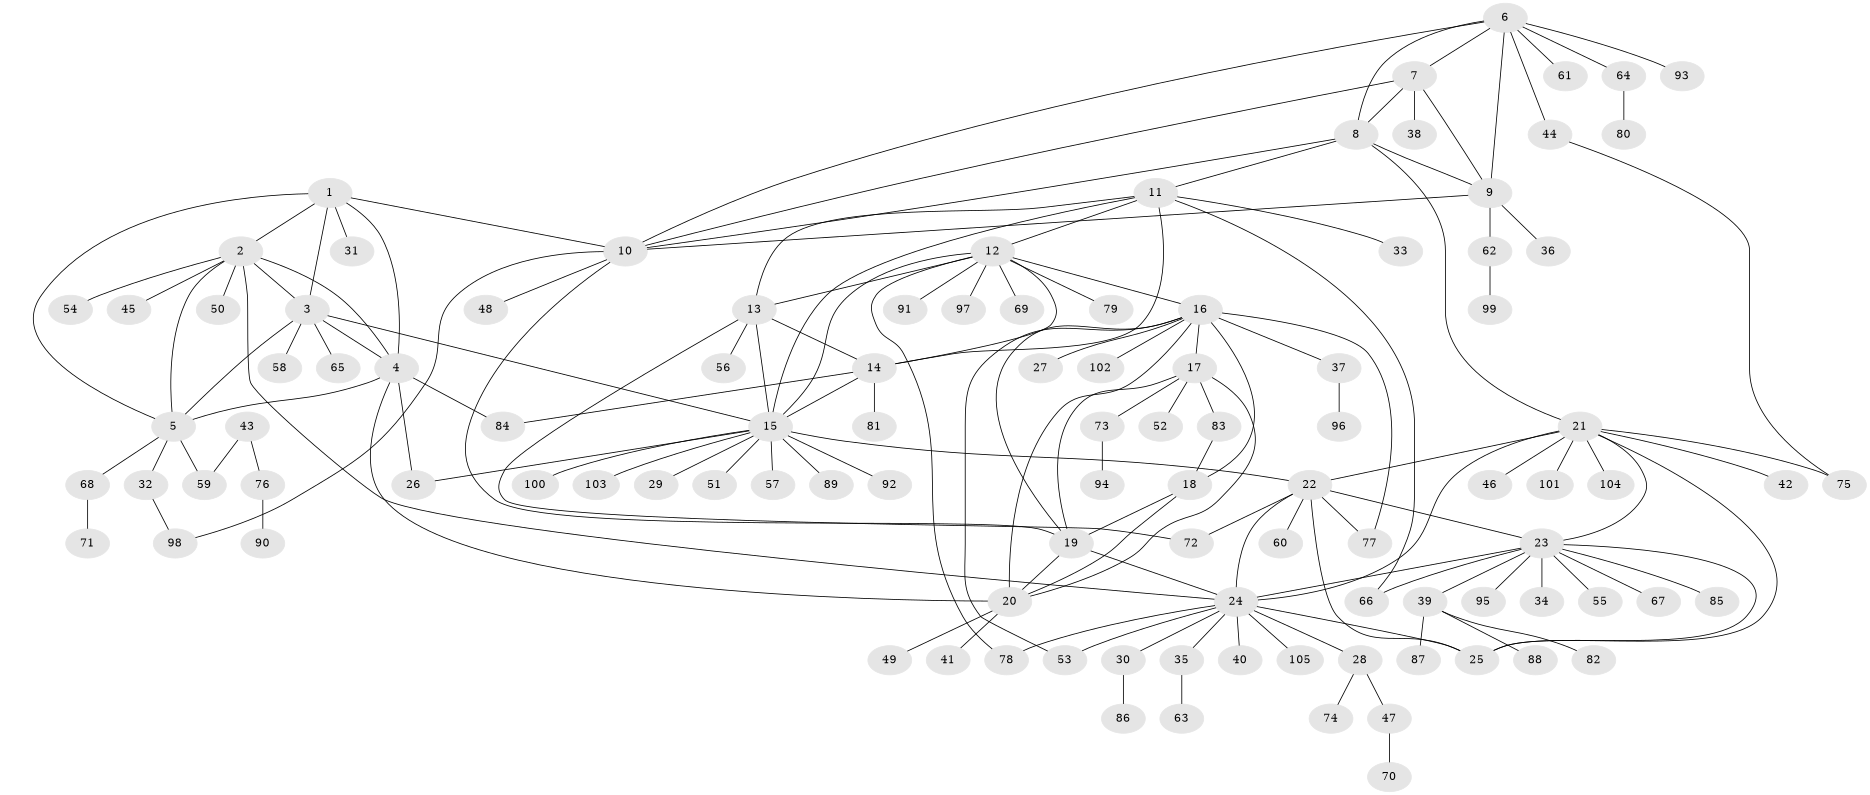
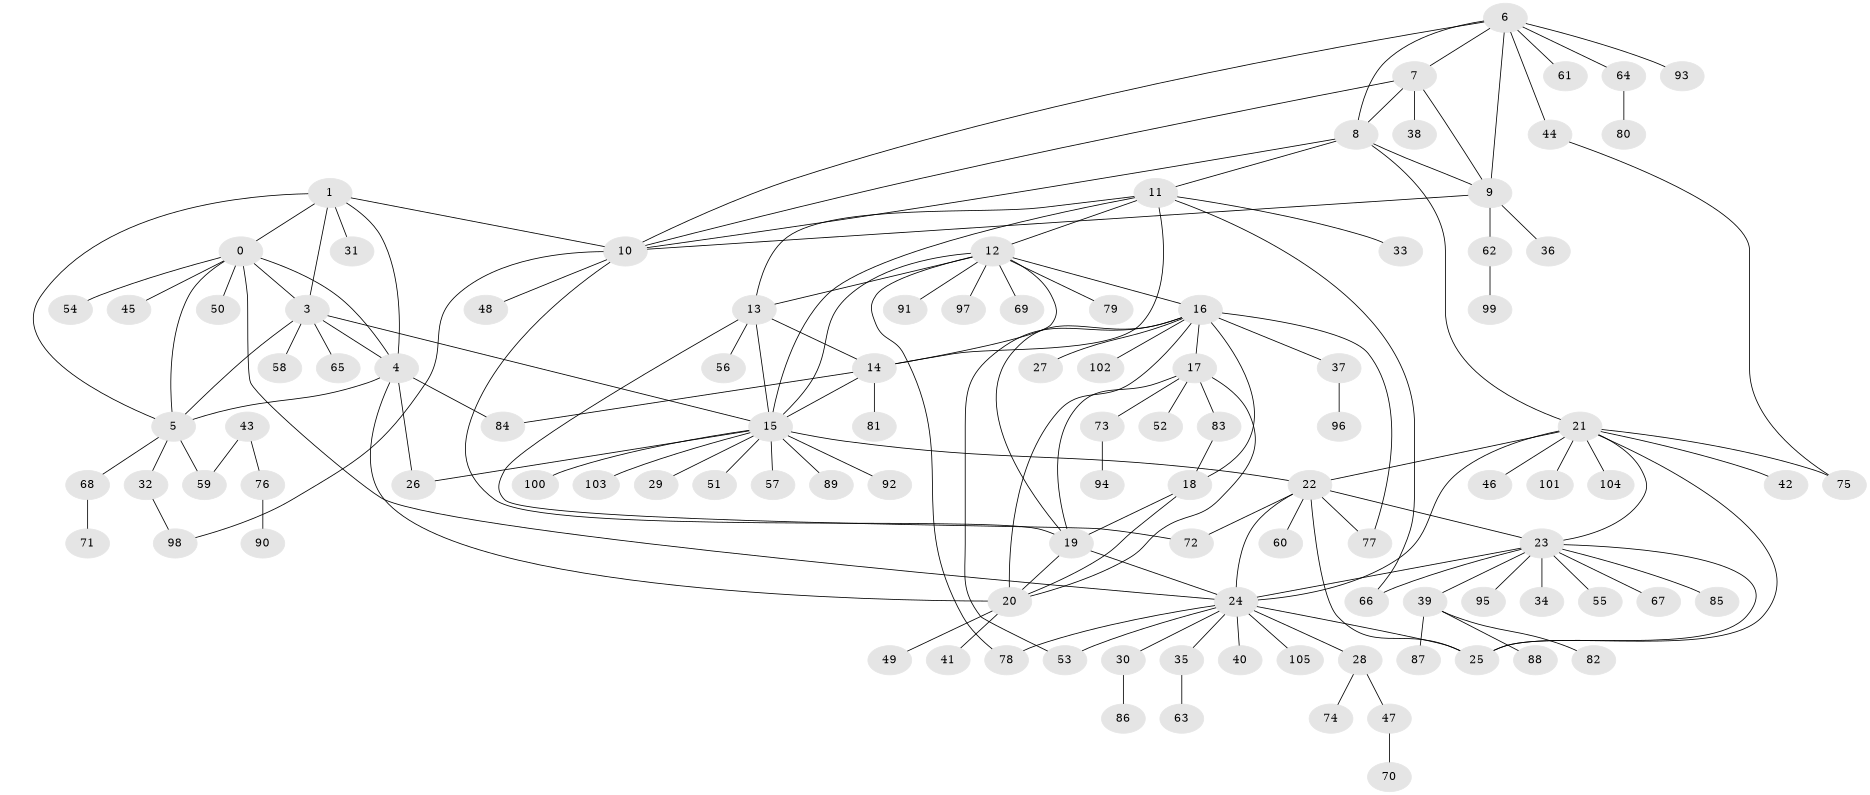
node "2": label "2" -> "0"
